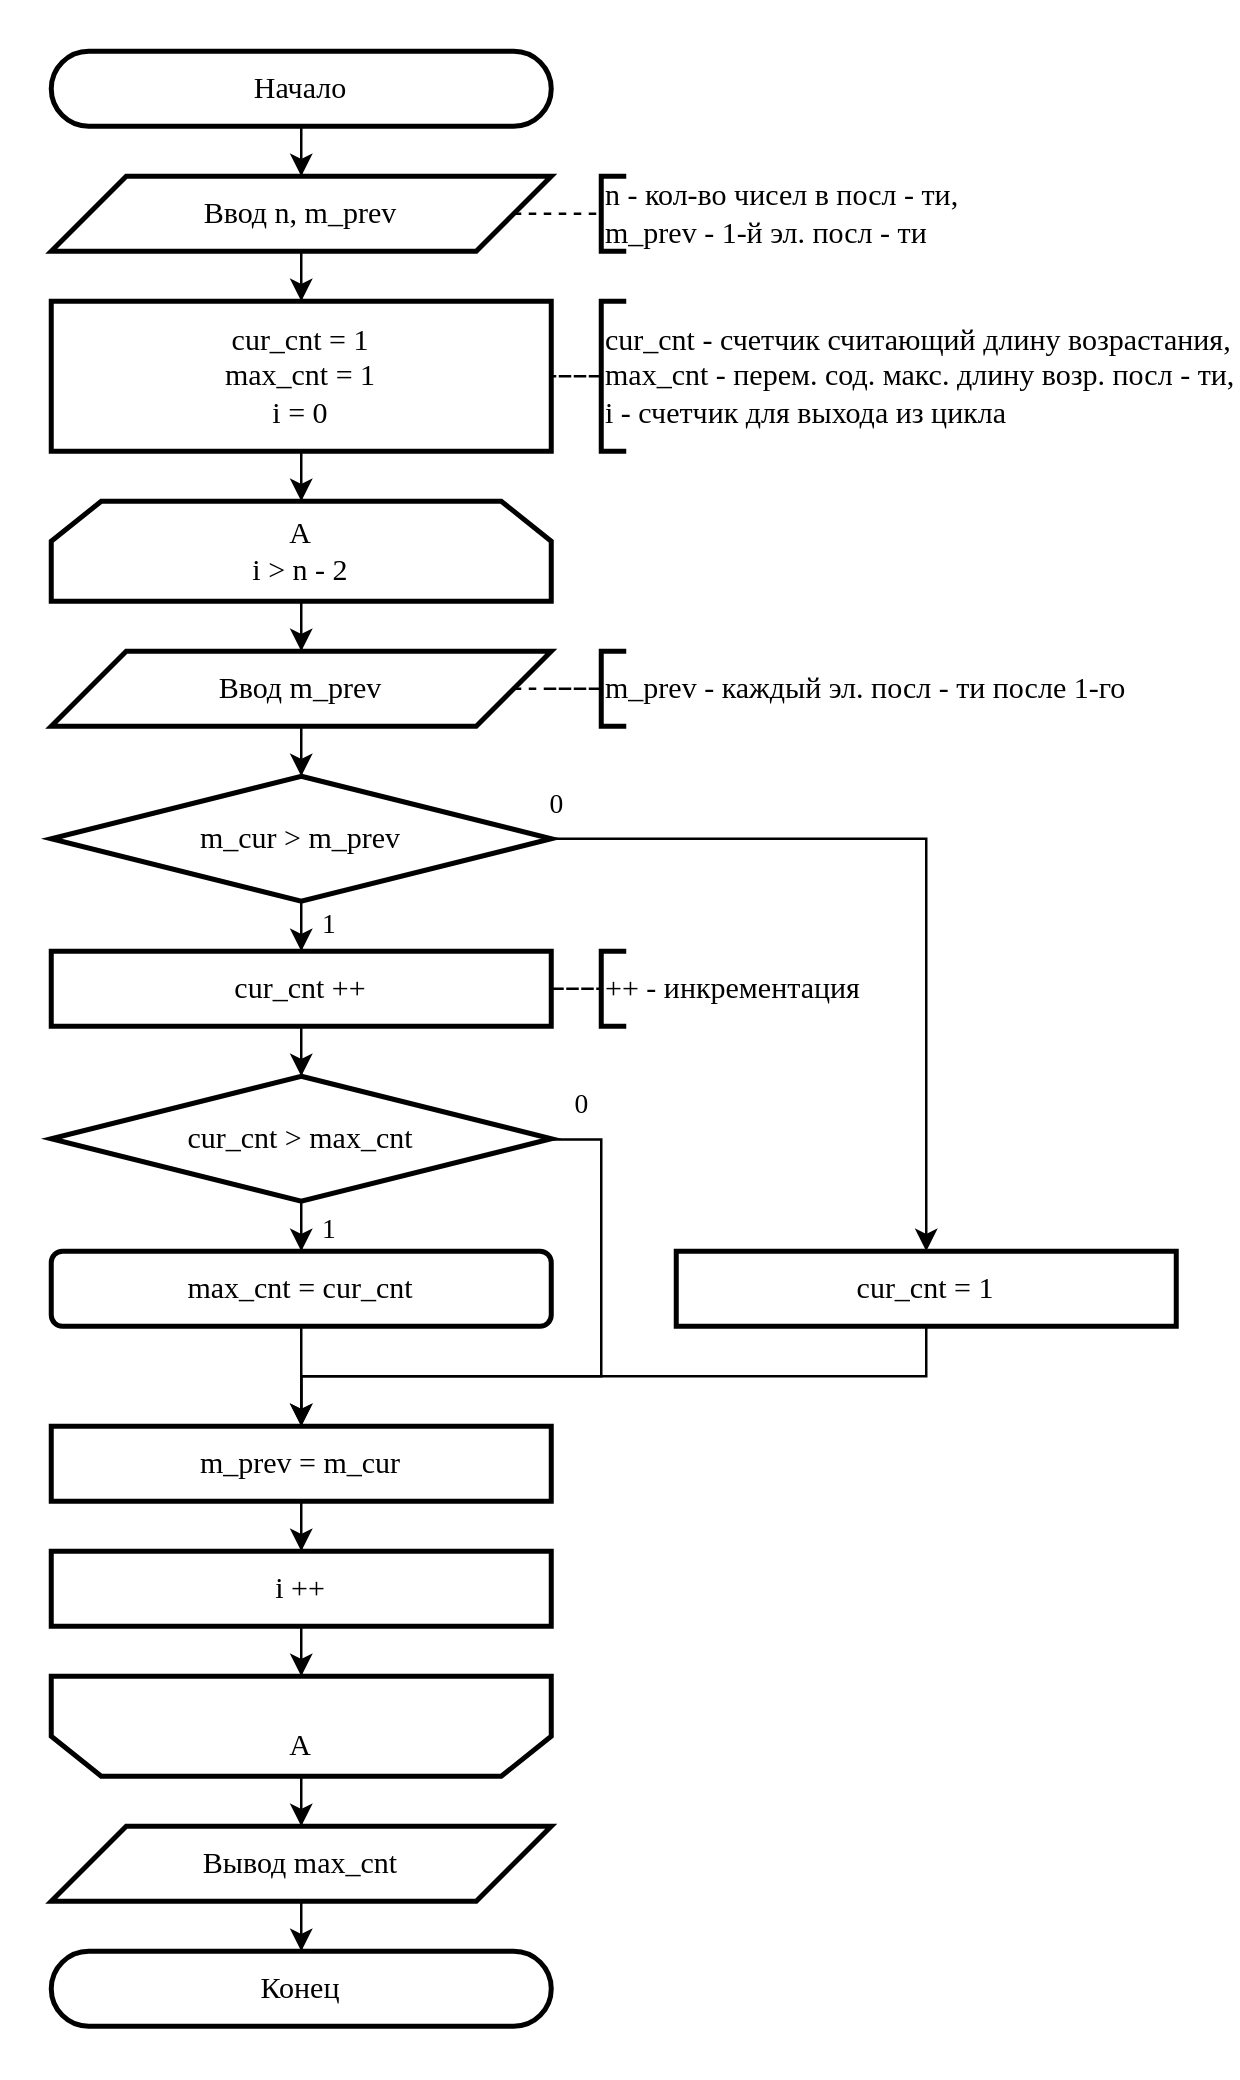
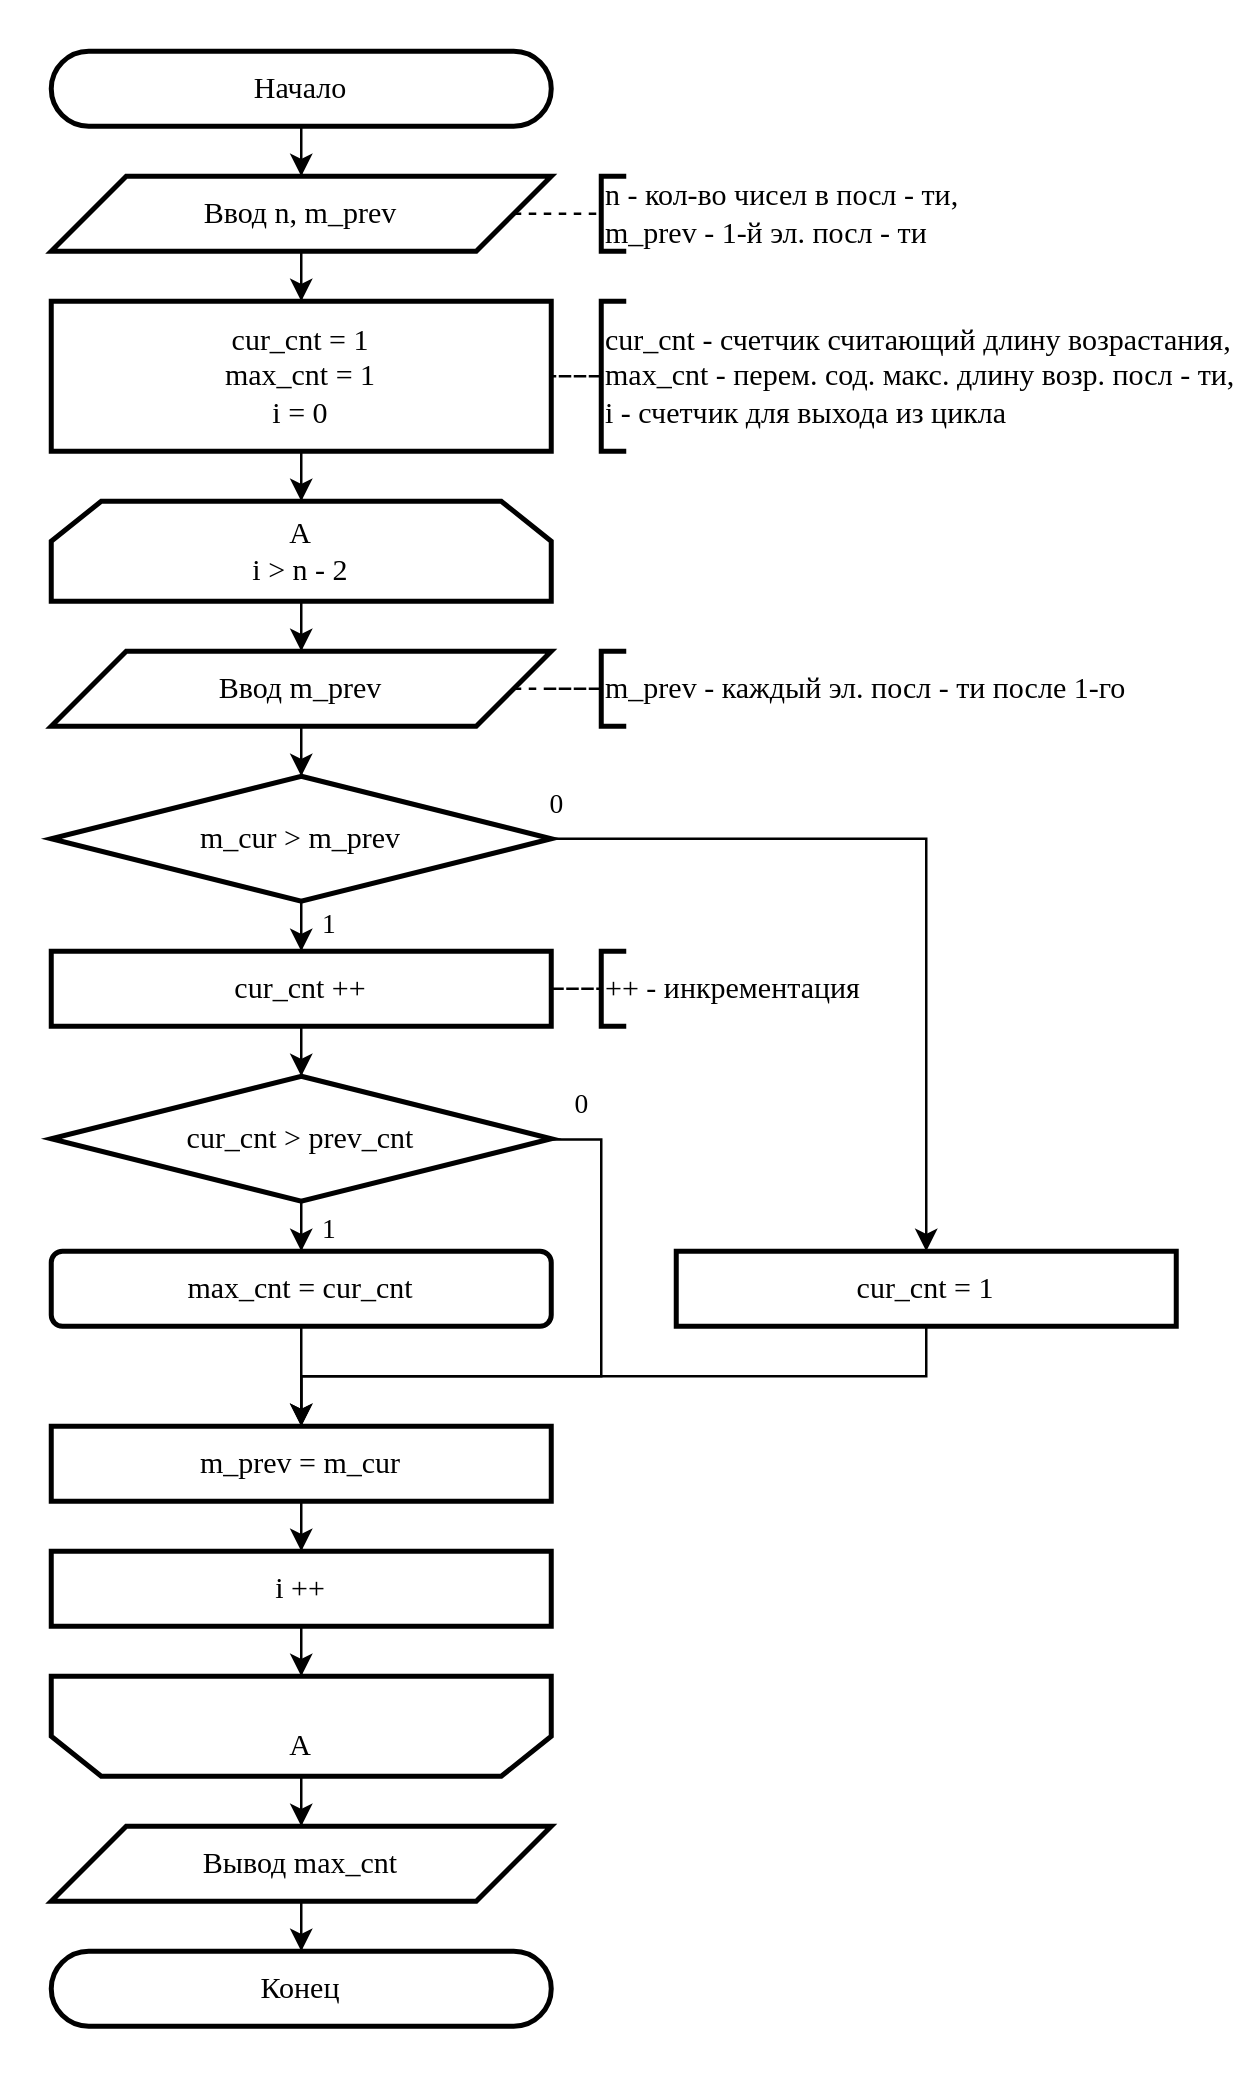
node "cur_cnt > max_cnt": label "cur_cnt > max_cnt" -> "cur_cnt > prev_cnt"
